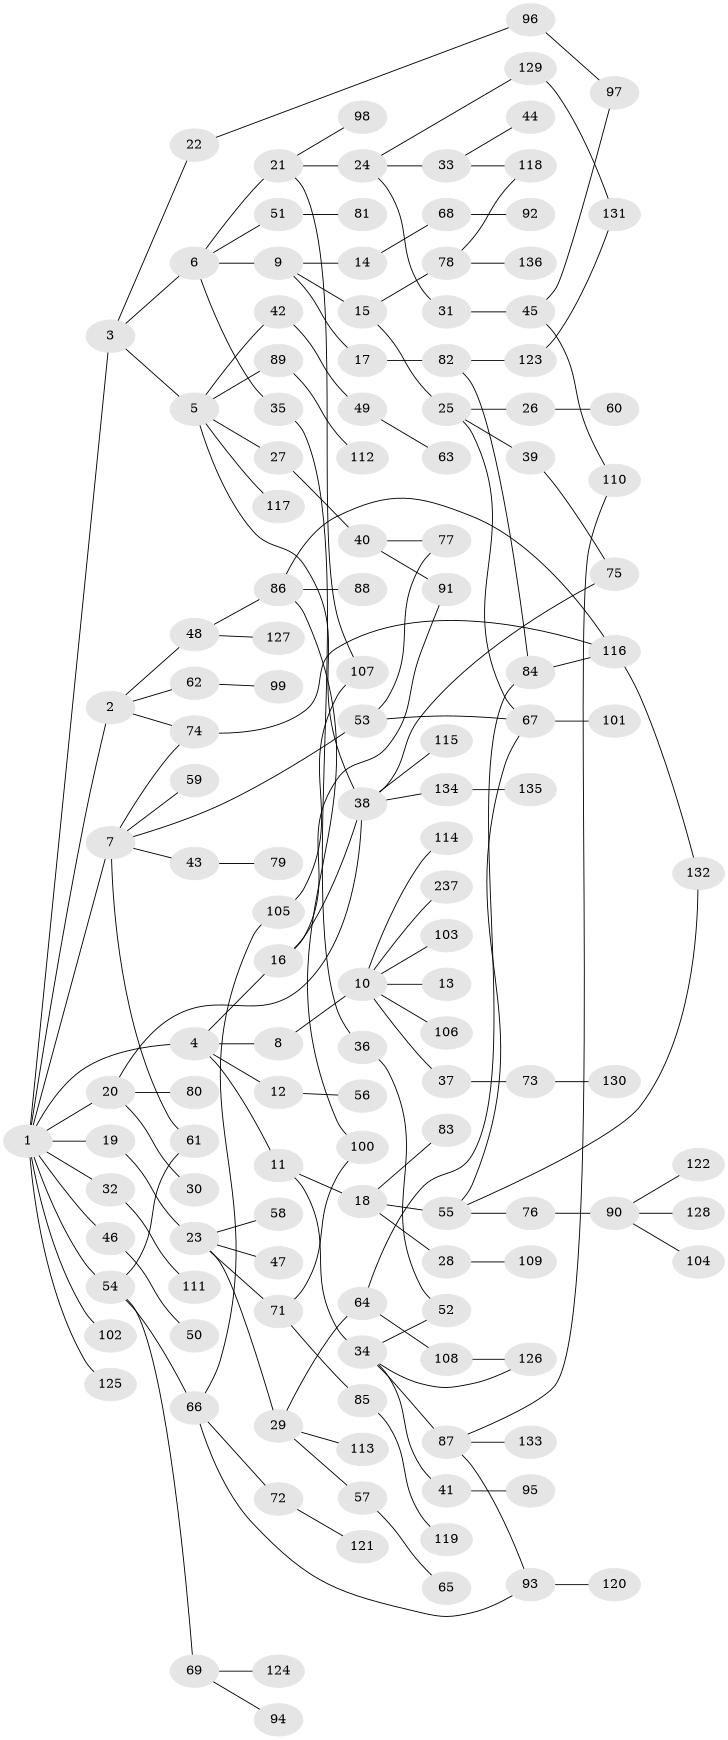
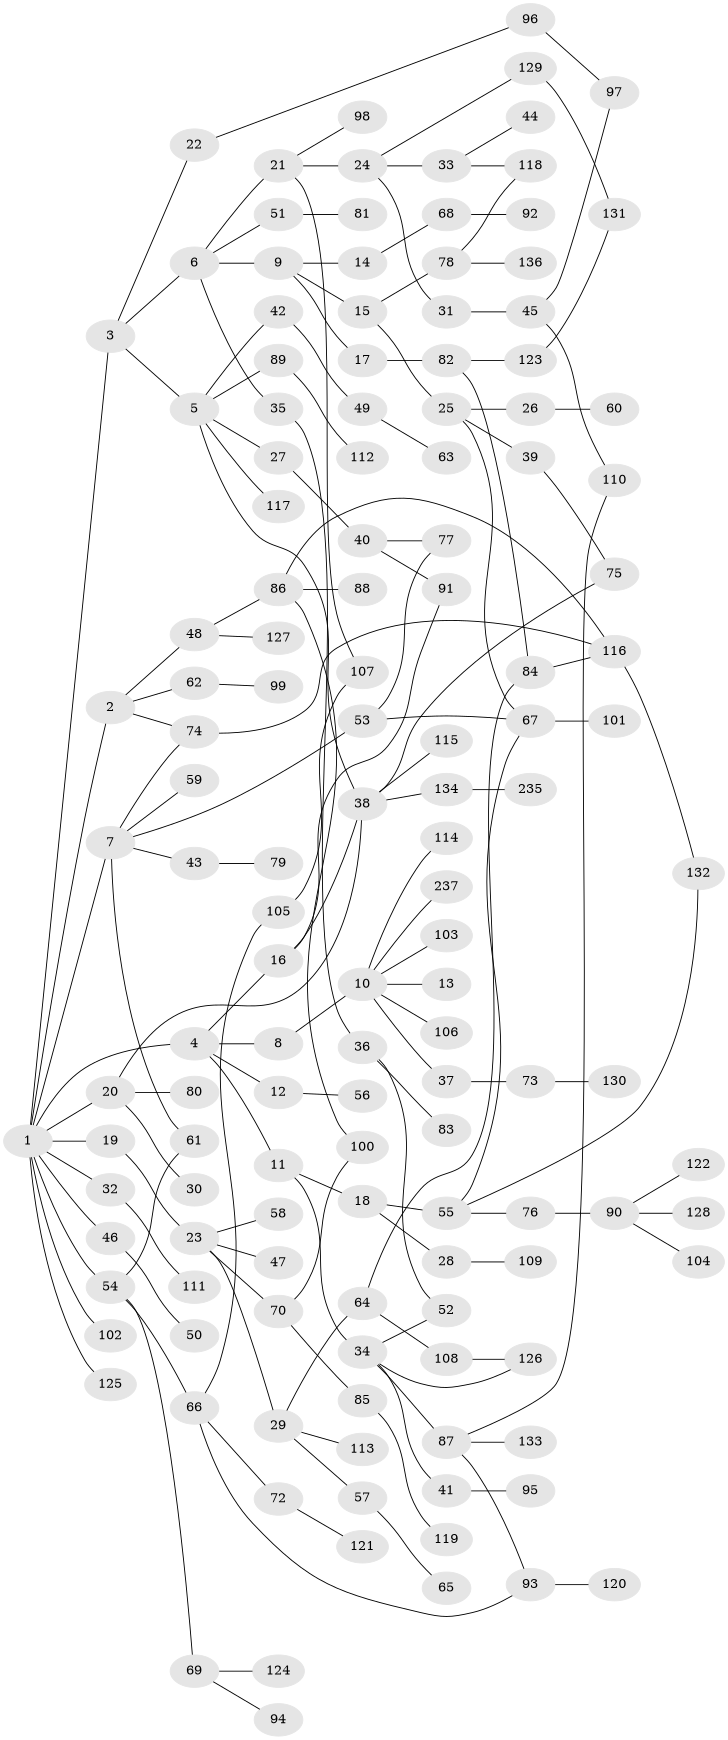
node "135": label "135" -> "235"
edge "83" -- "18": now "83" -- "36"
node "71": label "71" -> "70"
